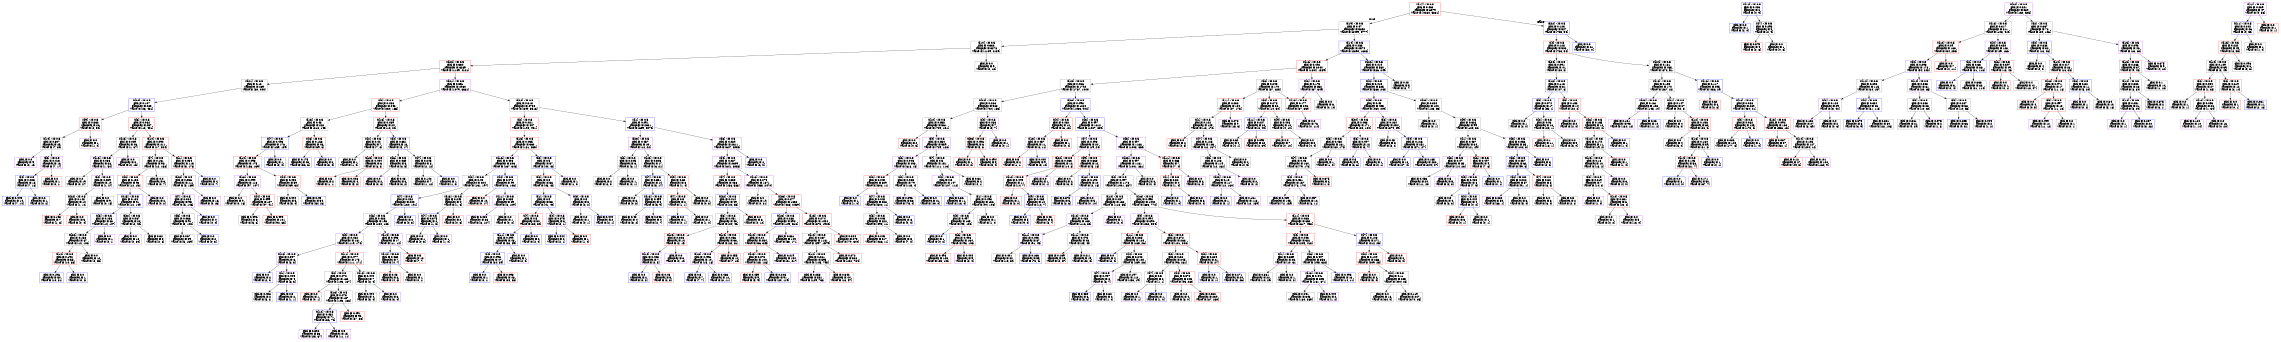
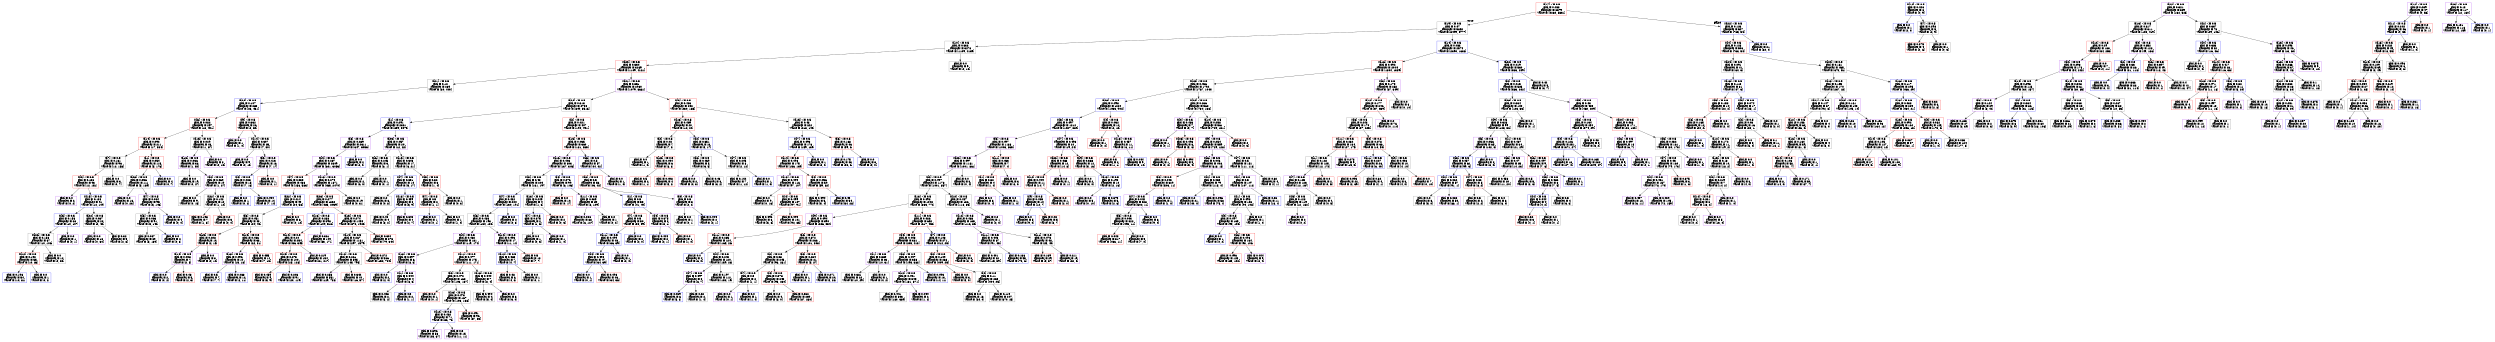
node "X[13] <= 0.5 gini = 0.266 samples = 37 value = [9, 48]": color red -> purple
edge "X[6] <= 0.5 gini = 0.243 samples = 170 value = [37, 225]" -> "X[10] <= 0.5 gini = 0.177 samples = 246 value = [37, 339]": reversed
node "X[7] <= 0.5 gini = 0.493 samples = 24 value = [19, 24]": label "X[7] <= 0.5 gini = 0.493 samples = 24 value = [19, 24]" -> "X[7] <= 0.5 samples = 0.493 samples = 24 value = [19, 24]"
edge "X[5] <= 0.5 gini = 0.128 samples = 119 value = [12, 162]" -> "X[23] <= 0.5 gini = 0.13 samples = 117 value = [12, 160]": removed
